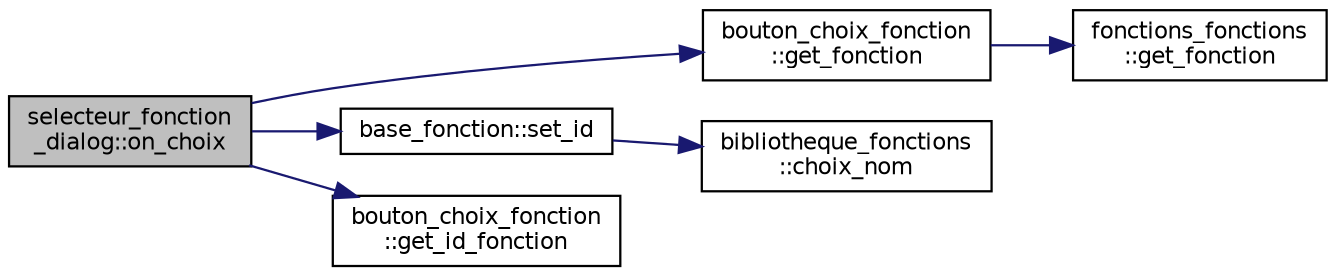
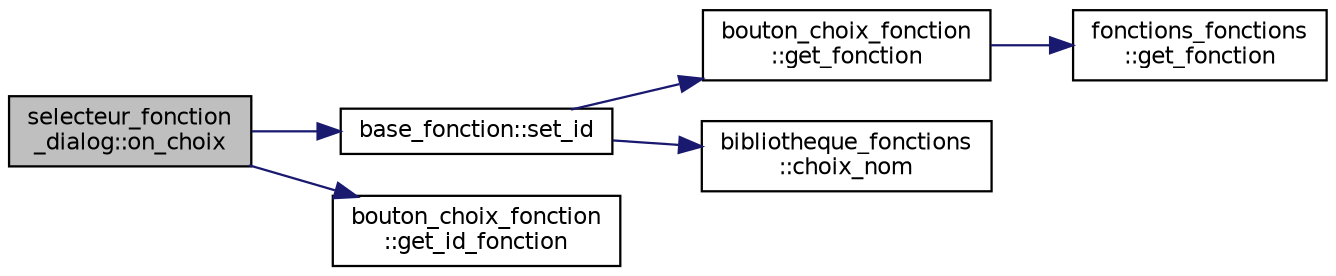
edge "selecteur_fonction _dialog::on_choix" -> "bouton_choix_fonction ::get_fonction": now "base_fonction::set_id" -> "bouton_choix_fonction ::get_fonction"
